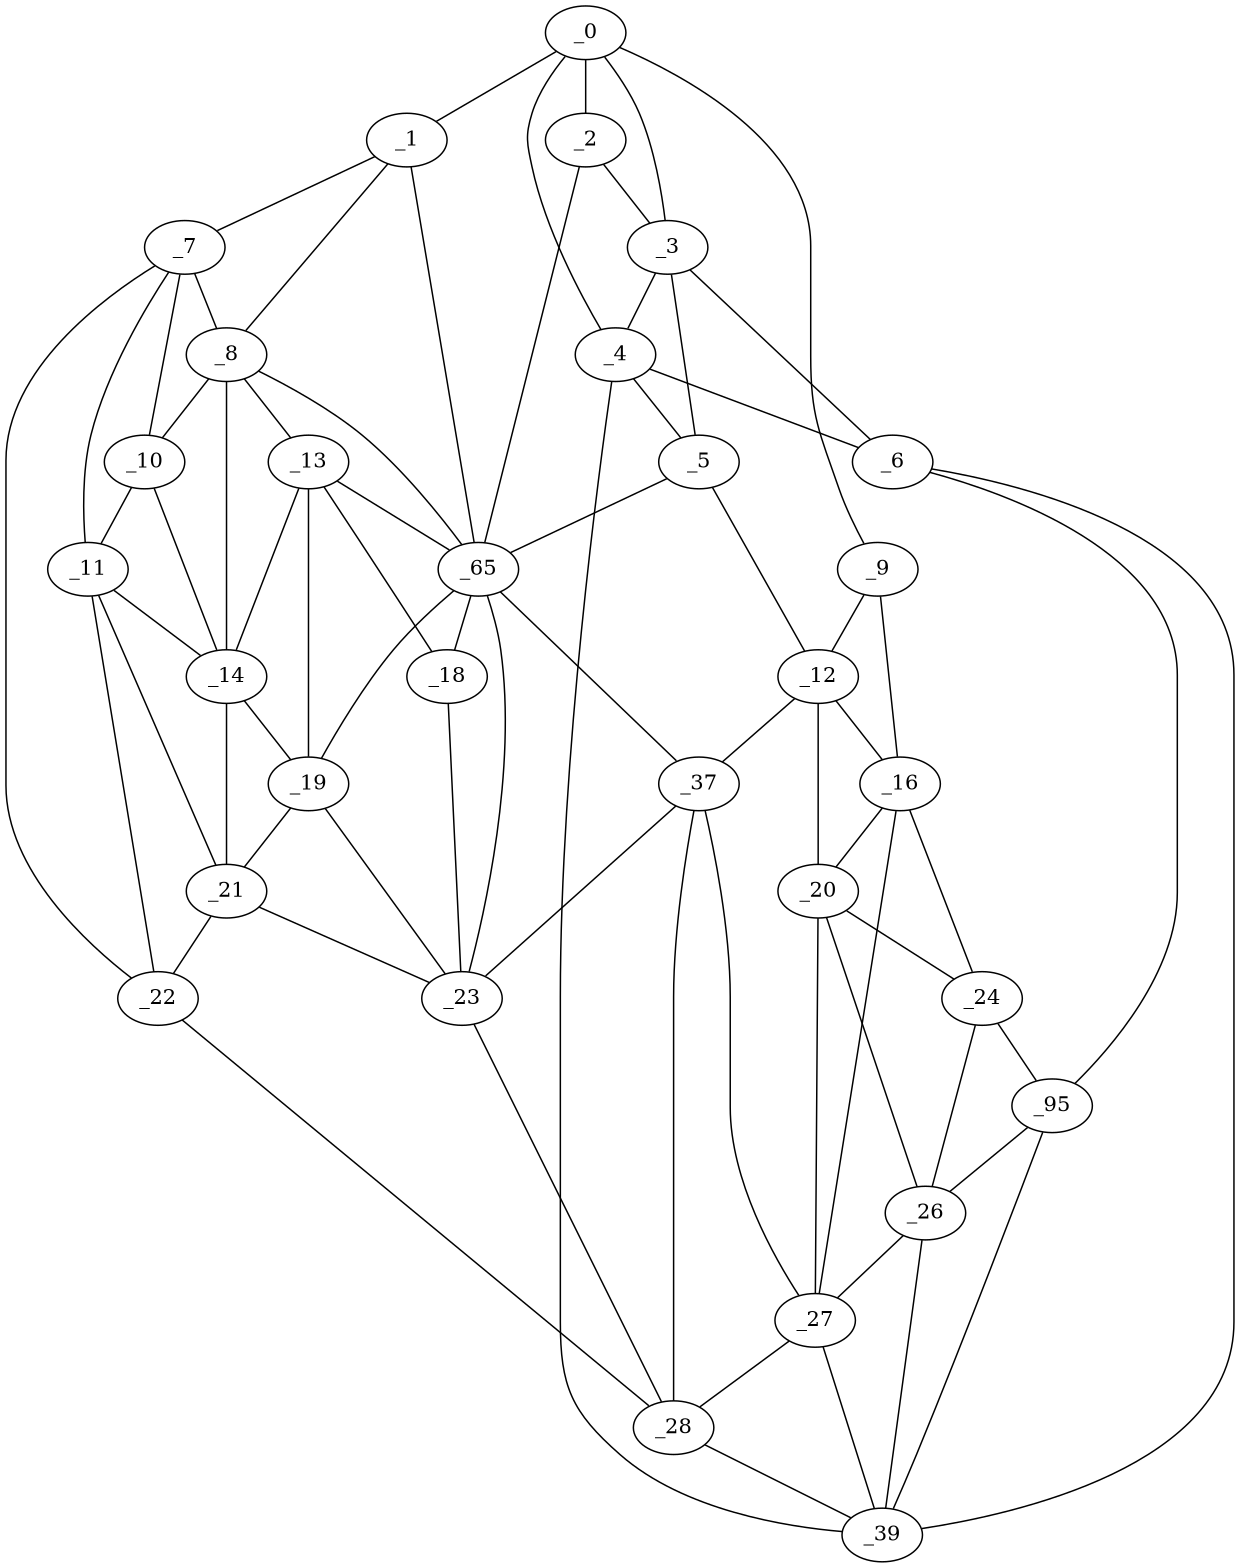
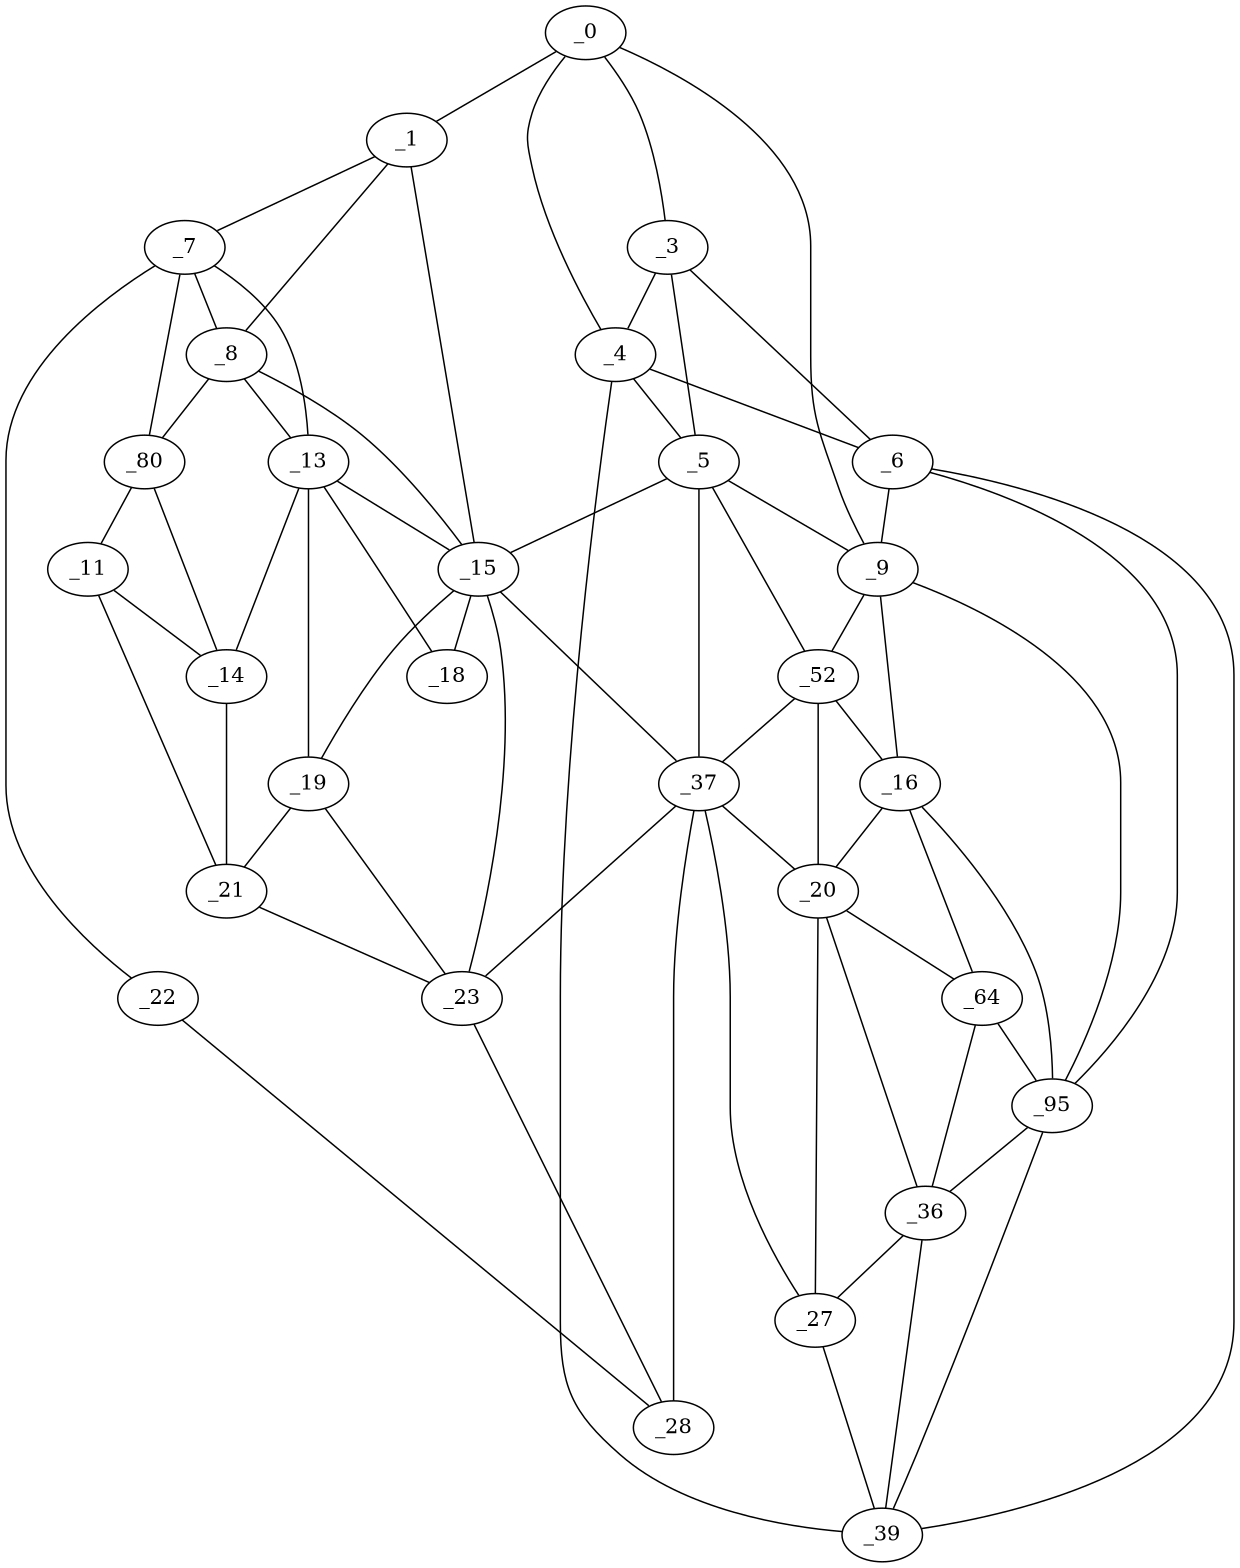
node "_2": removed
edge "_7" -- "_11": now "_7" -- "_13"
node "_10": label "_10" -> "_80"
edge "_6" -- "_9": added
edge "_8" -- "_14": removed
edge "_5" -- "_9": added
node "_65": label "_65" -> "_15"
edge "_5" -- "_37": added
node "_12": label "_12" -> "_52"
edge "_14" -- "_19": removed
edge "_11" -- "_22": removed
edge "_9" -- "_95": added
edge "_18" -- "_23": removed
edge "_37" -- "_20": added
edge "_21" -- "_22": removed
node "_24": label "_24" -> "_64"
edge "_16" -- "_27": now "_16" -- "_95"
node "_26": label "_26" -> "_36"
edge "_27" -- "_28": removed
edge "_28" -- "_39": removed
